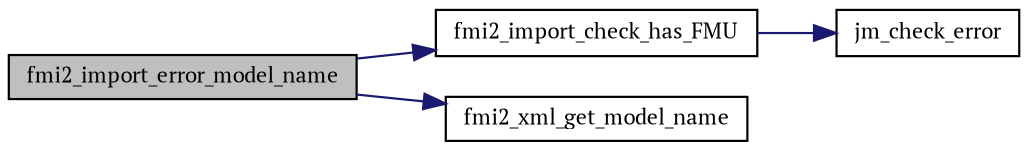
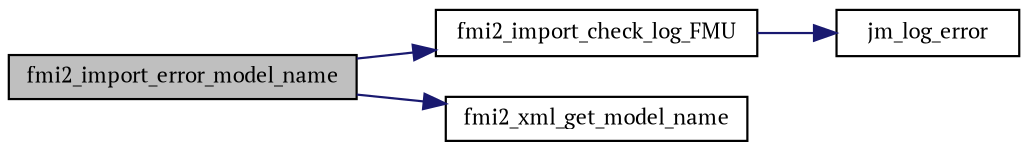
node "fmi2_import_check_has_FMU": label "fmi2_import_check_has_FMU" -> "fmi2_import_check_log_FMU"
node "jm_check_error": label "jm_check_error" -> "jm_log_error"
